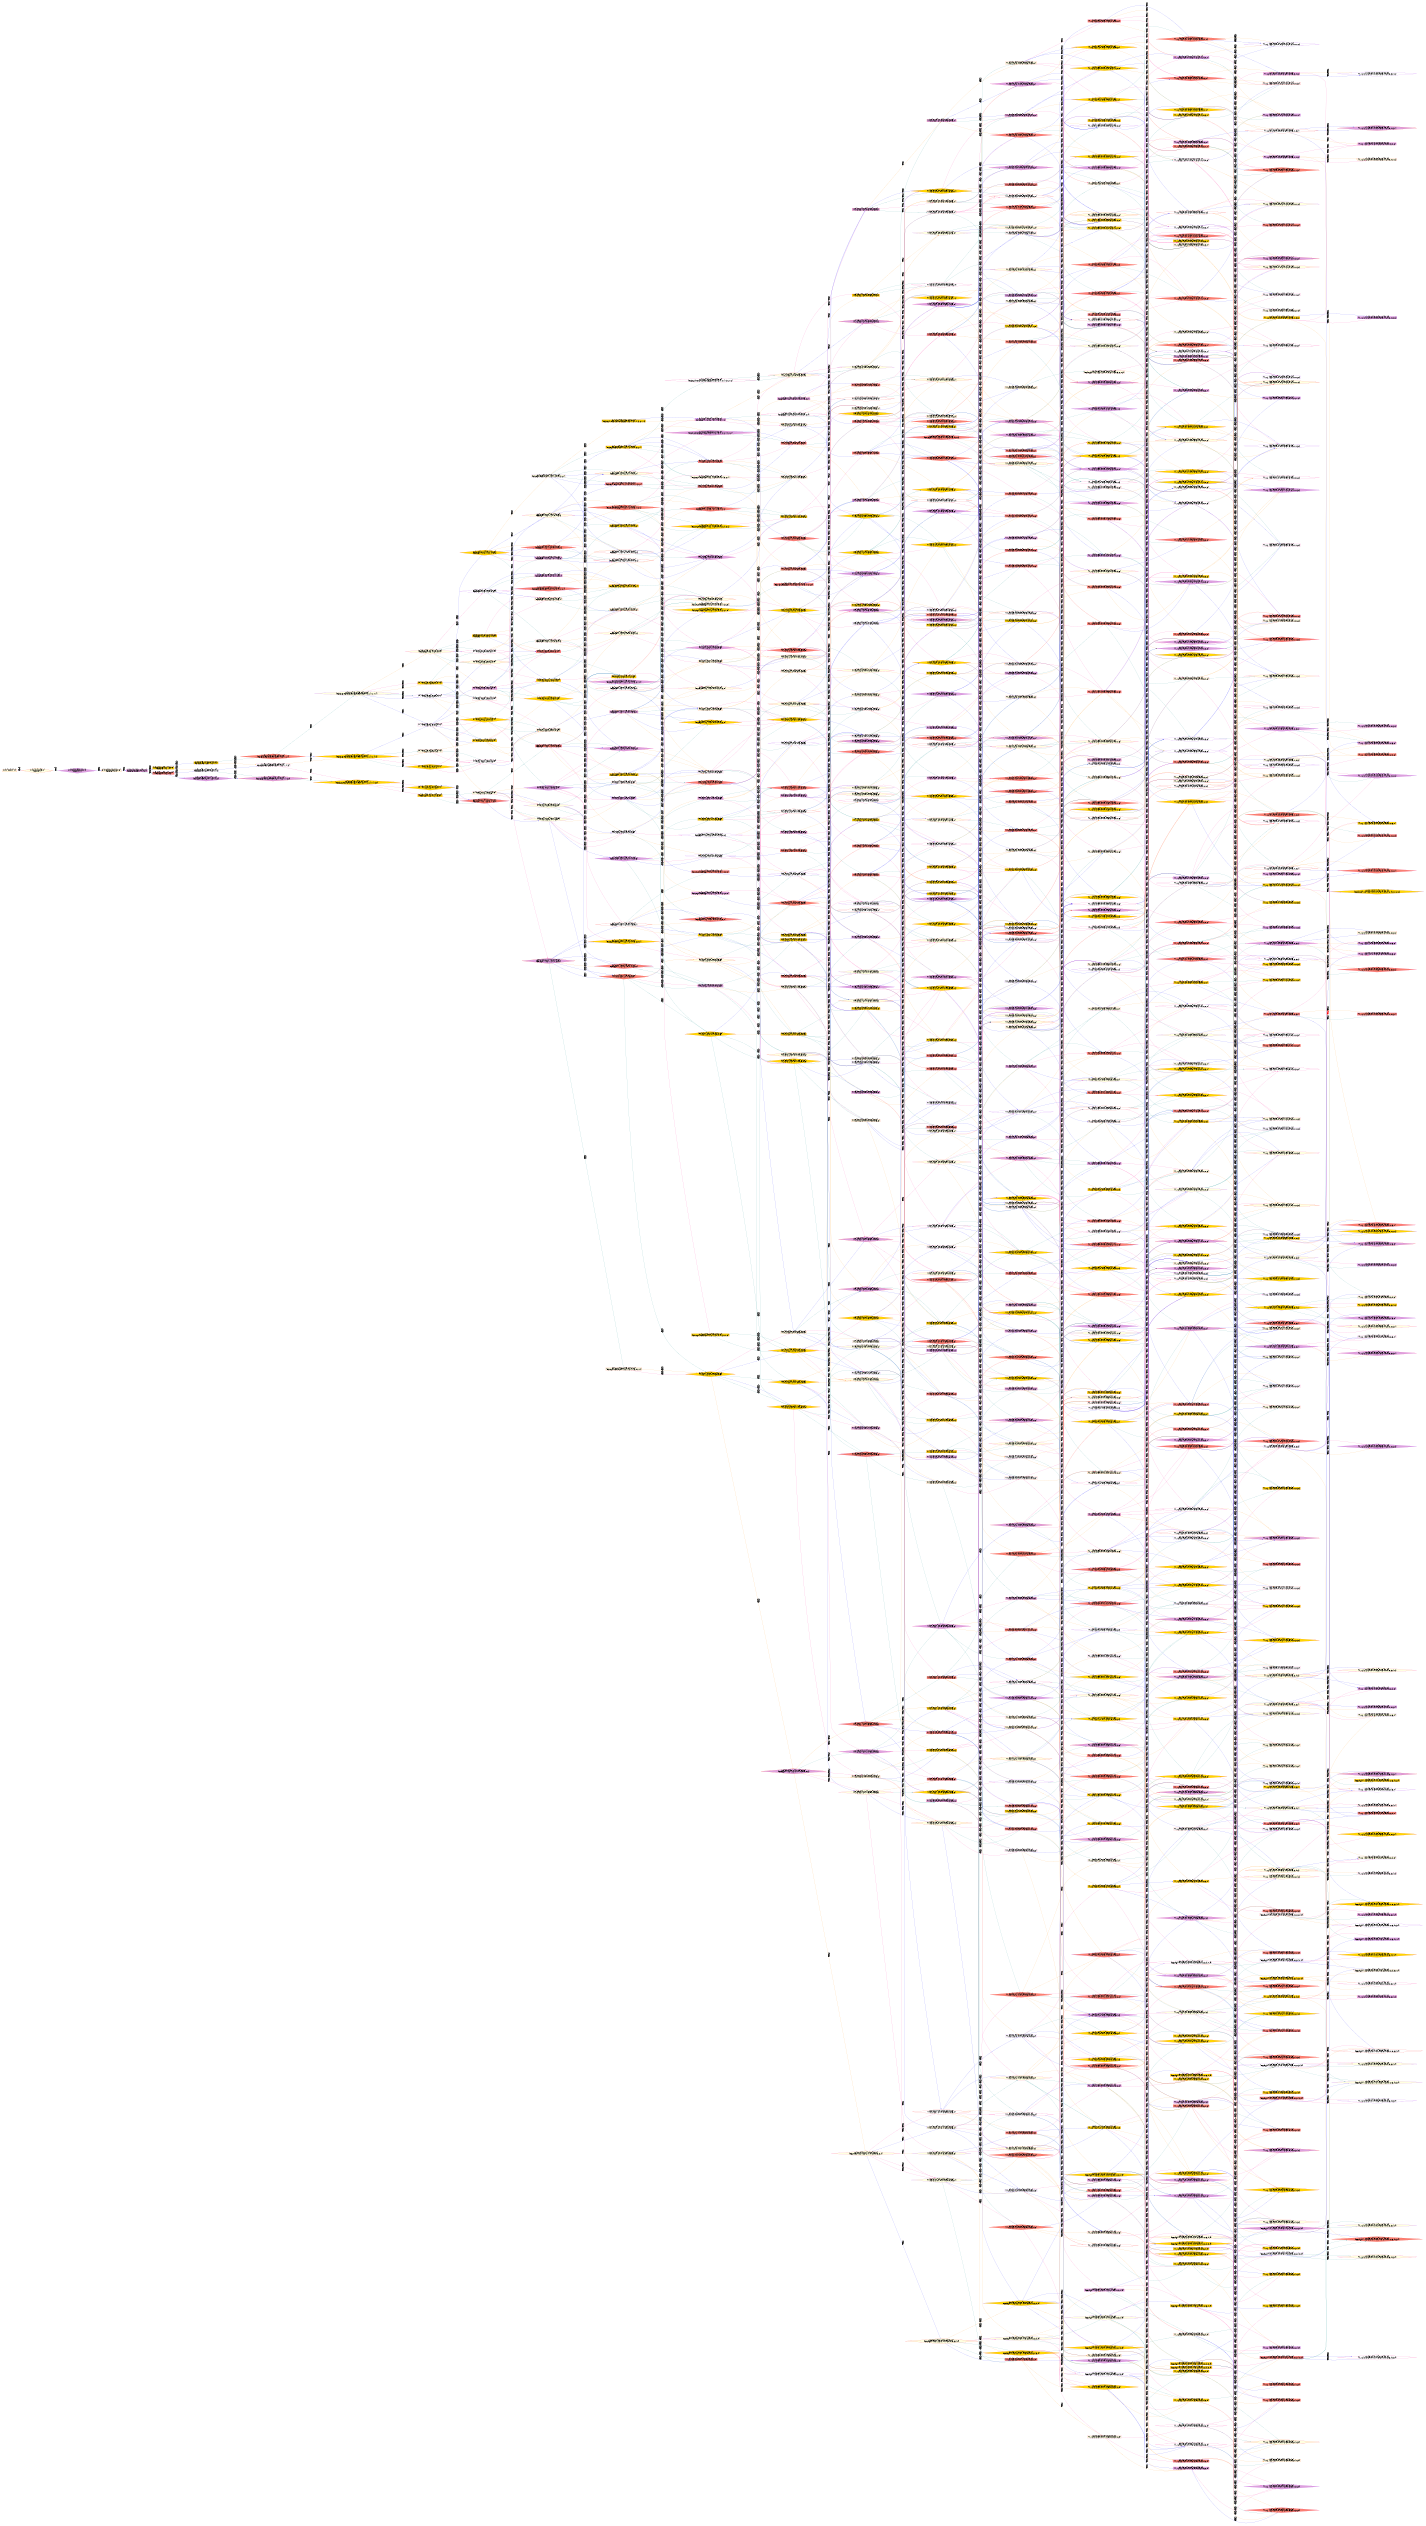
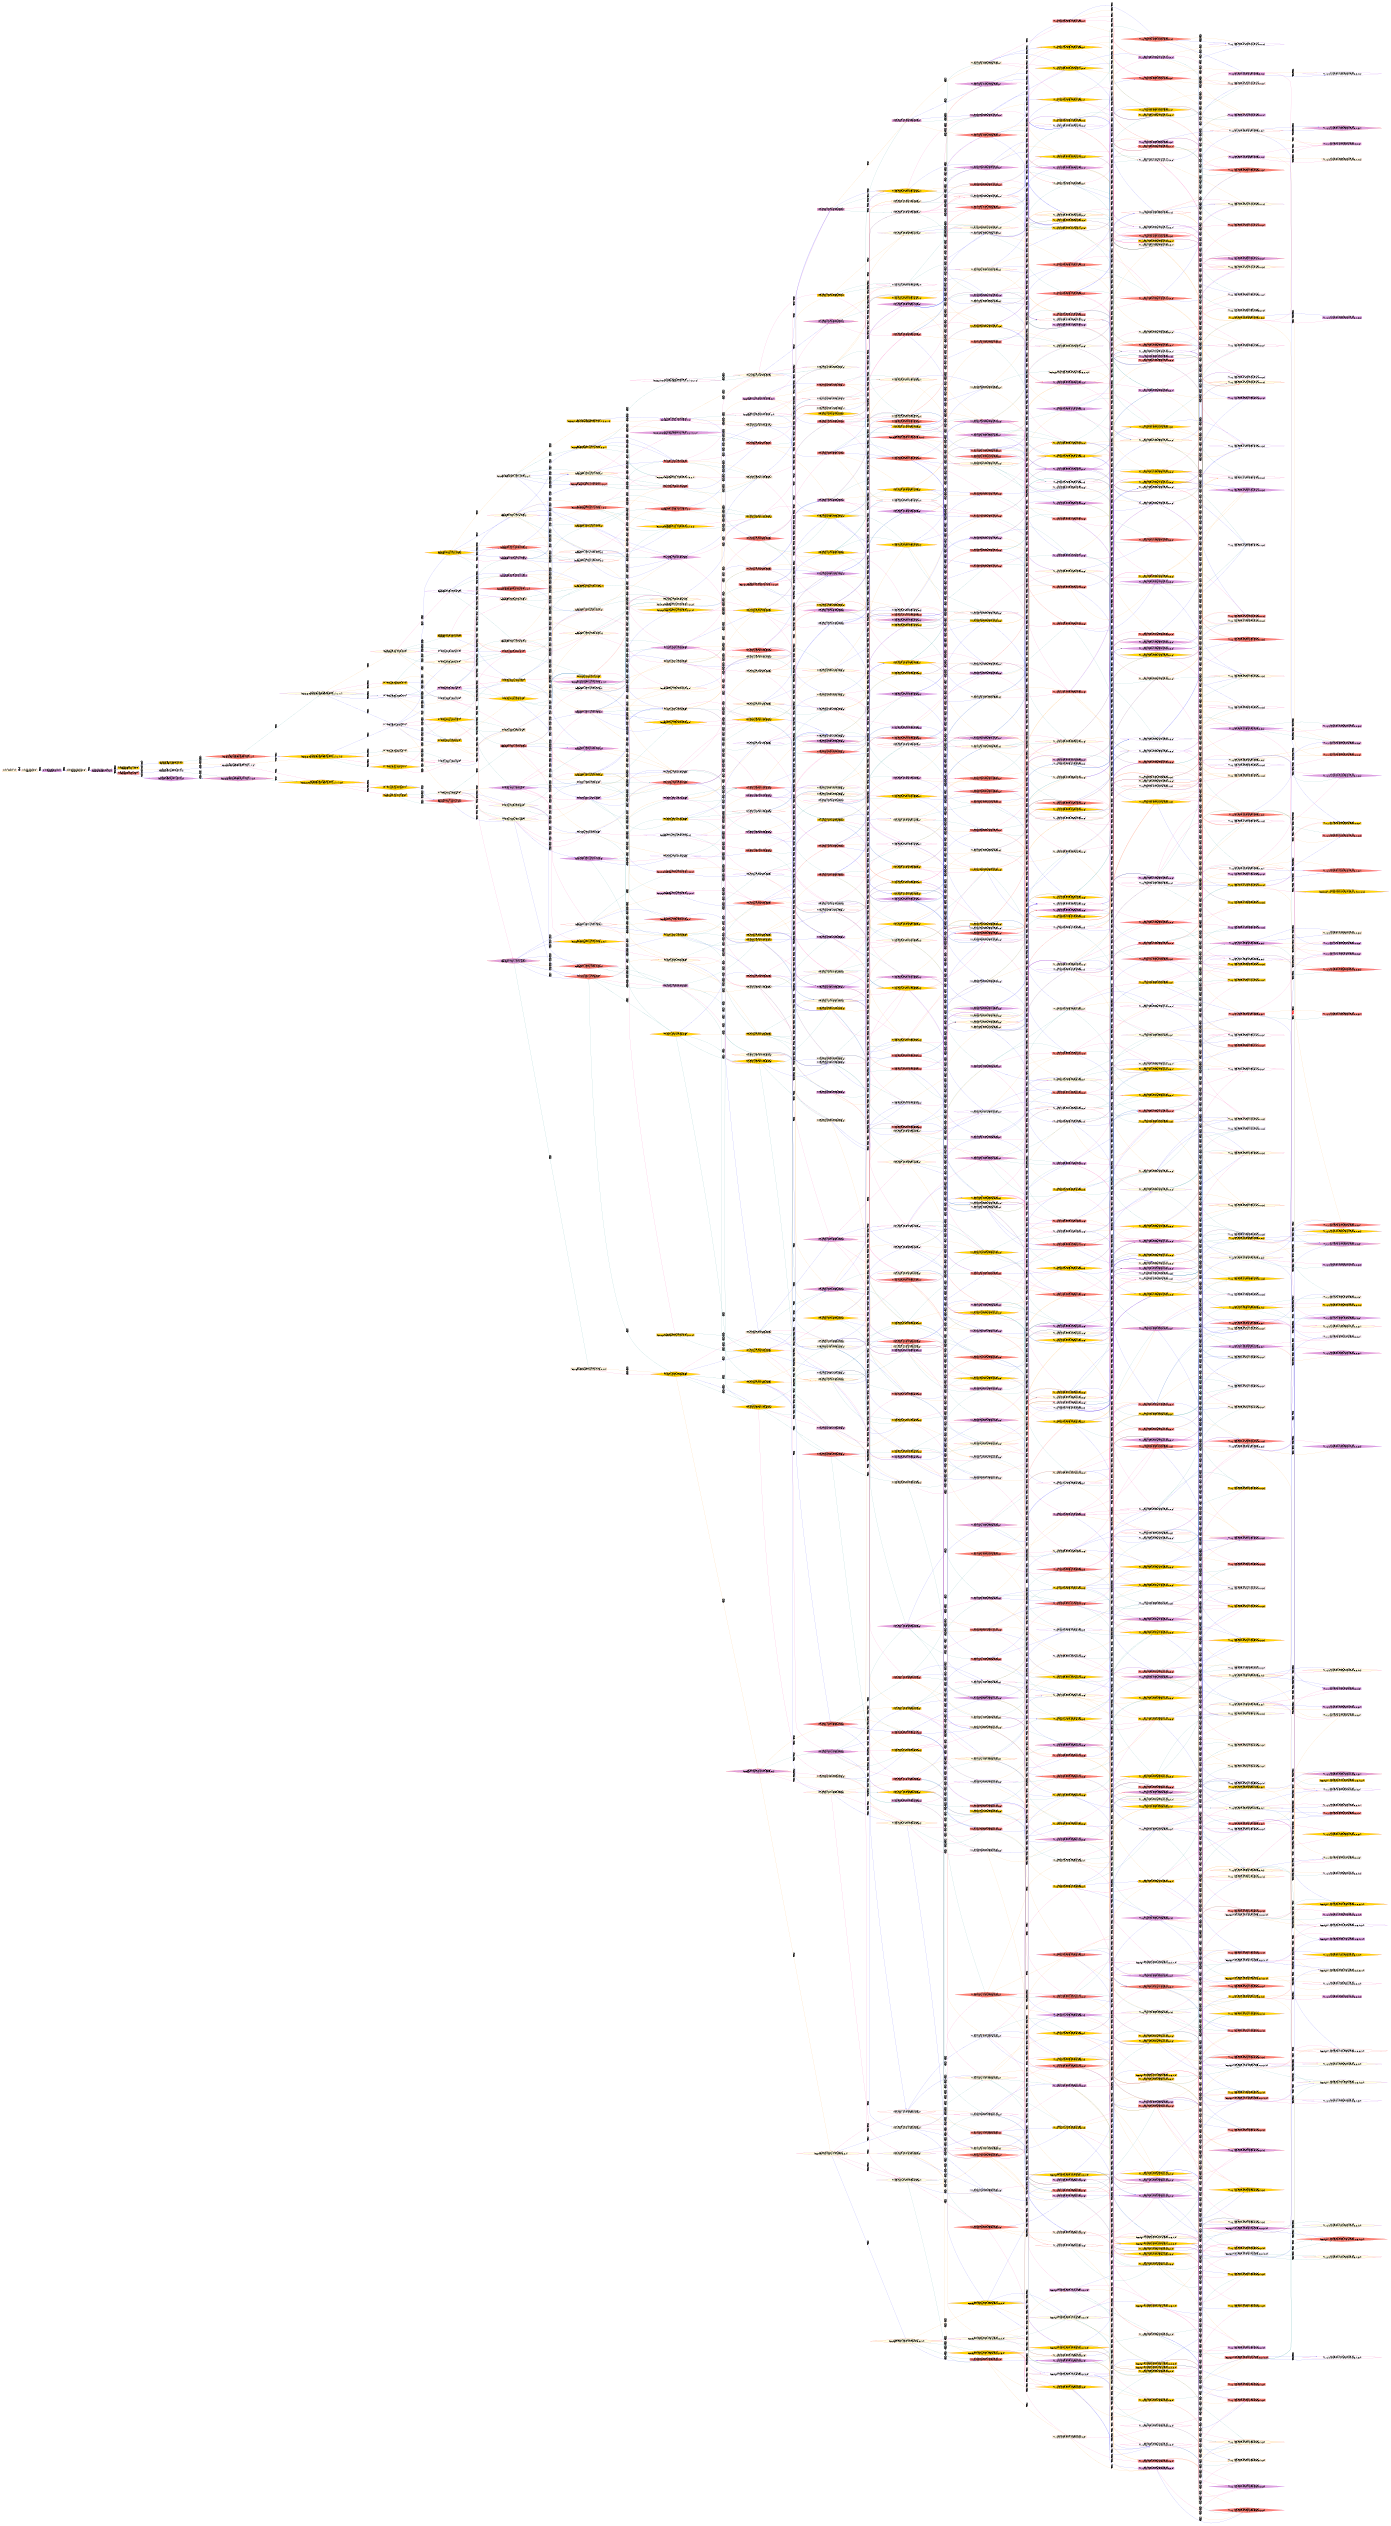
node "S1: [0, 0] [0, 0] [0, 0] [29, 37] {T0J0:29-37}{1}": shape diamond -> note
node "S2: [29, 29] [29, 29] [29, 37] [35, 45] {T0J1:35-45}{1, 2}": shape diamond -> note
